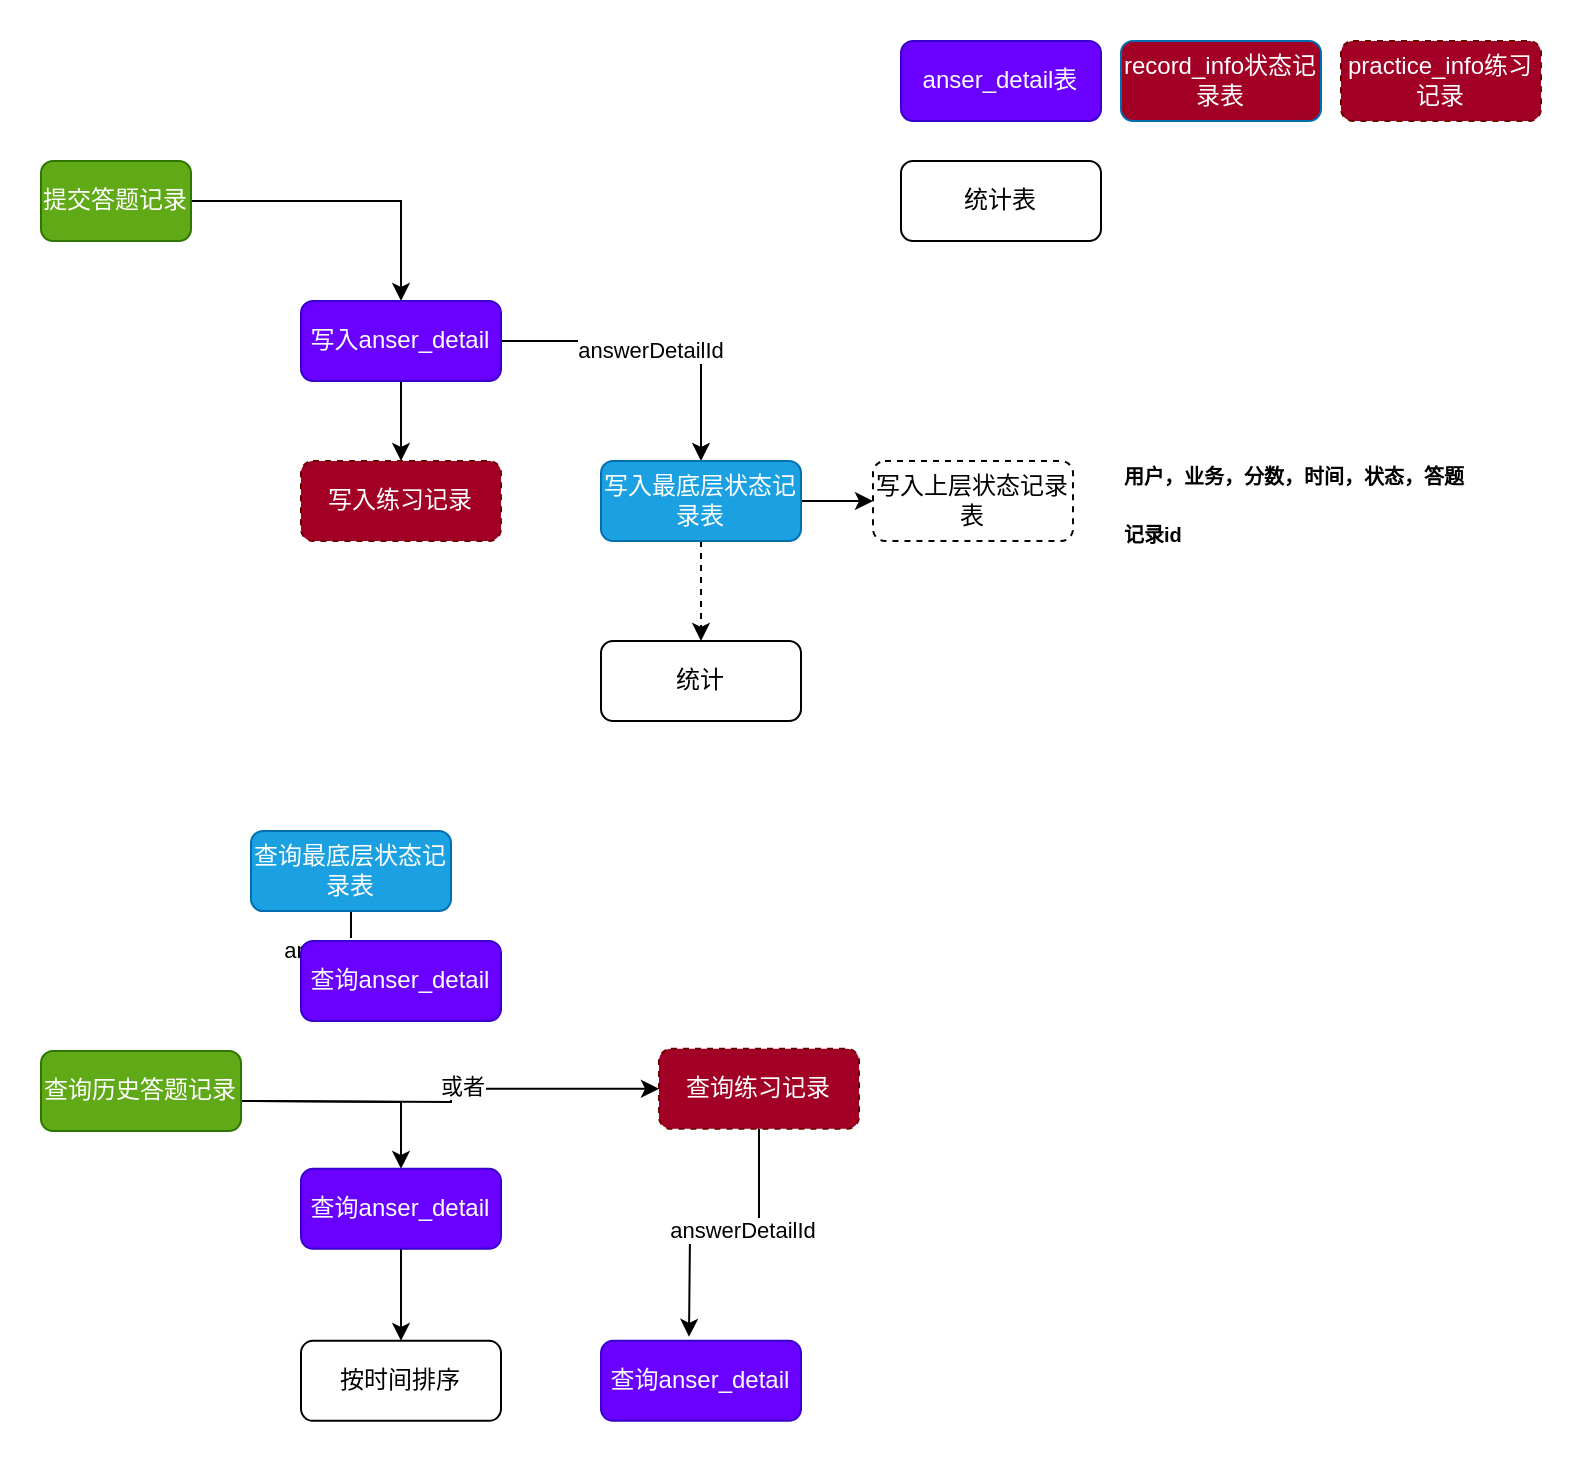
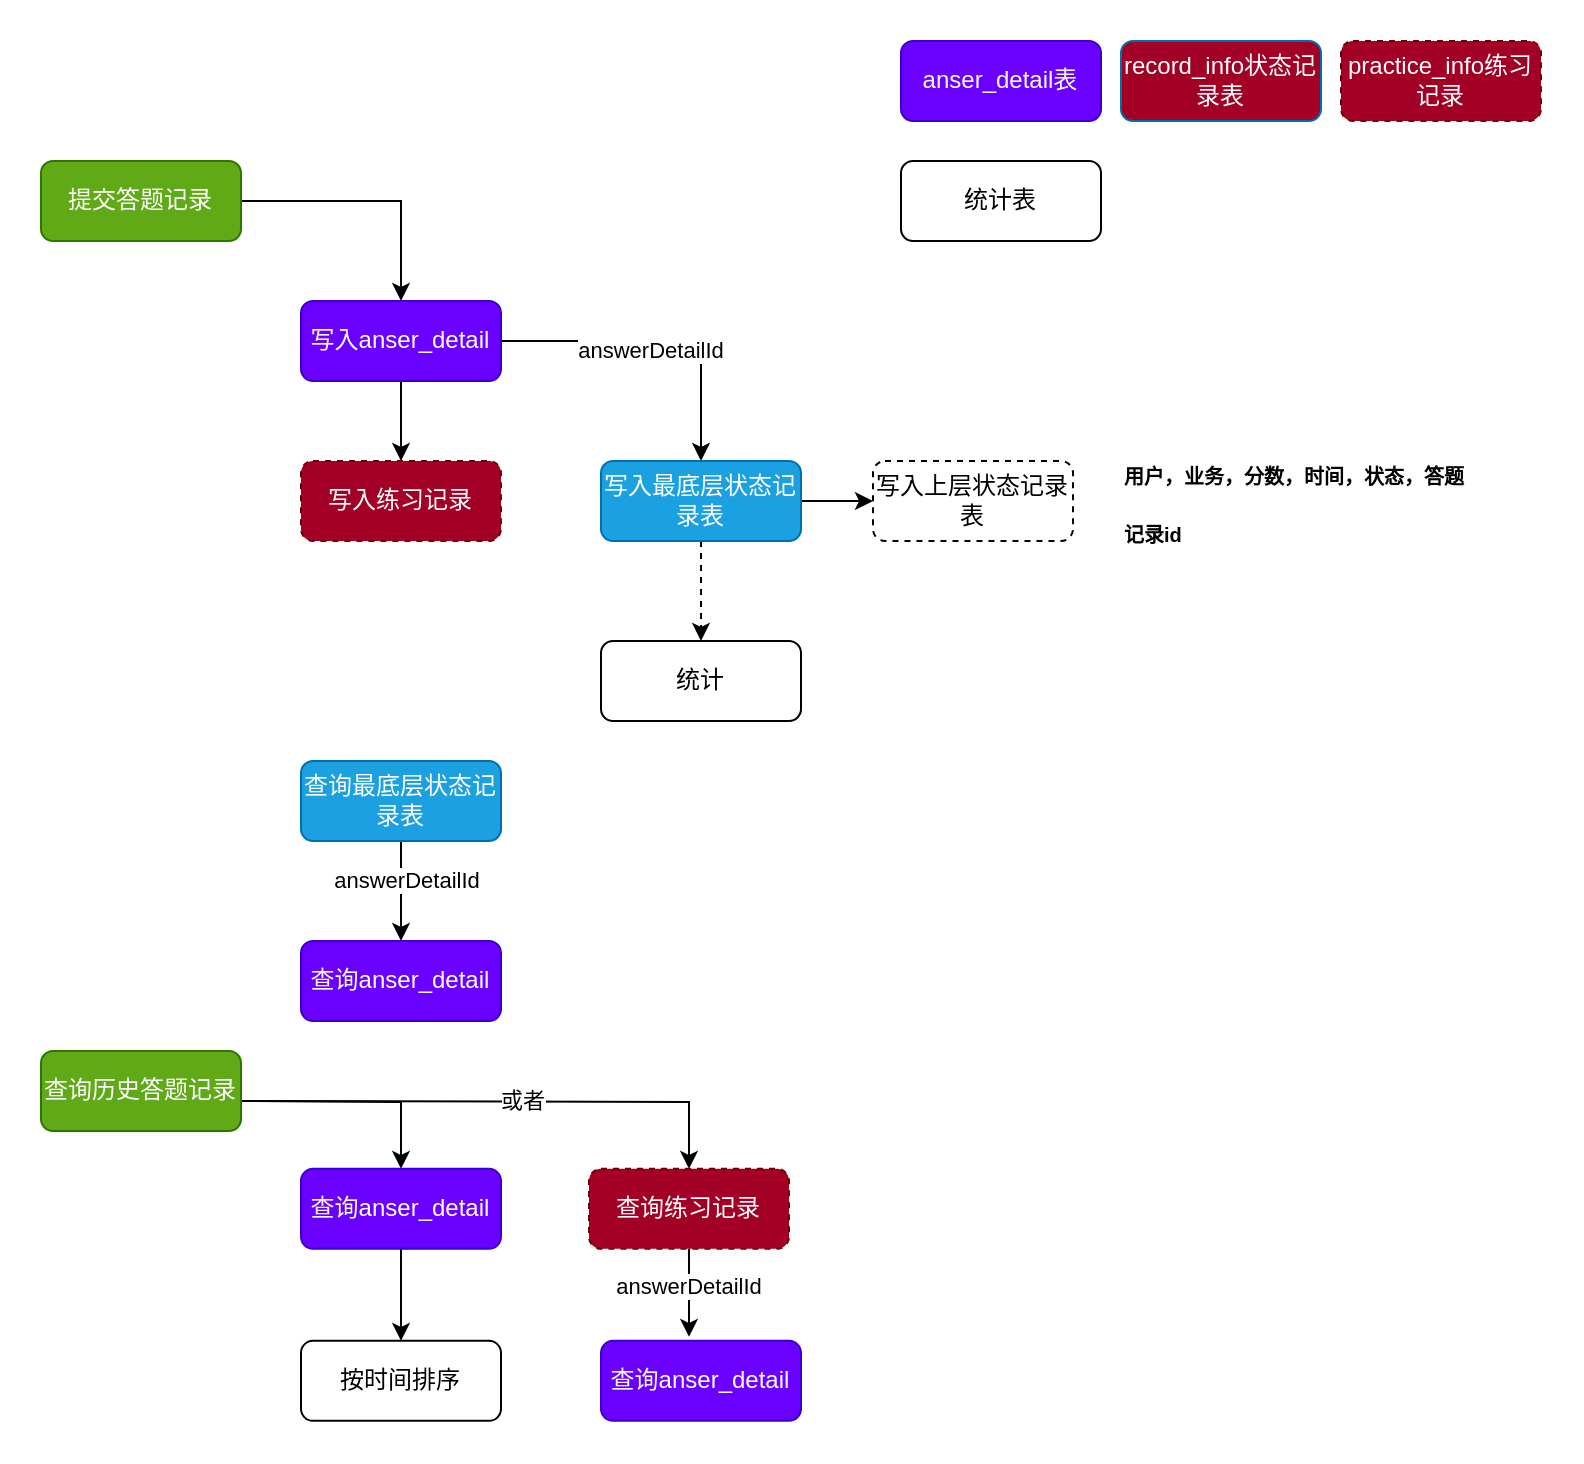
node "提交答题记录": size 150x80 -> 200x80
node "查询最底层状态记录表": moved (351, 871) -> (401, 801)
node "查询练习记录": moved (759, 1089) -> (689, 1209)
